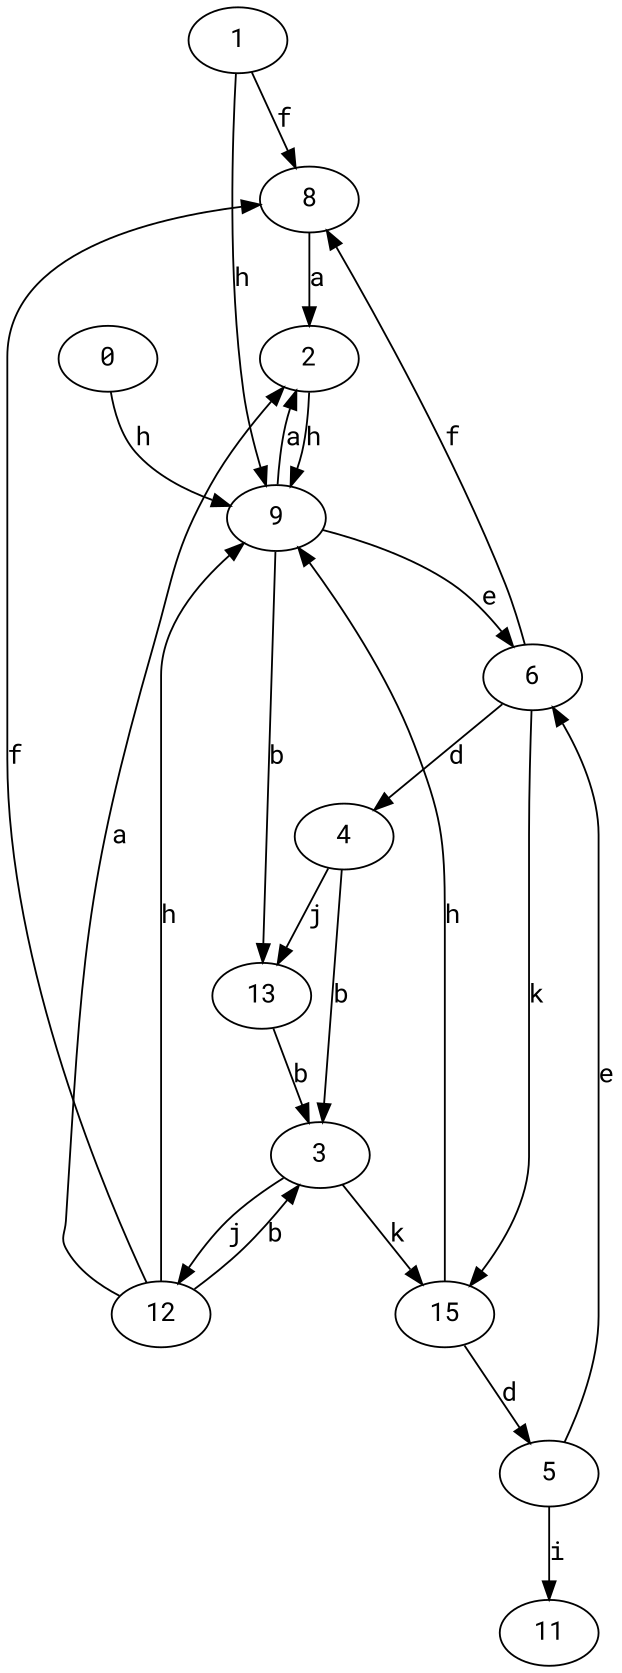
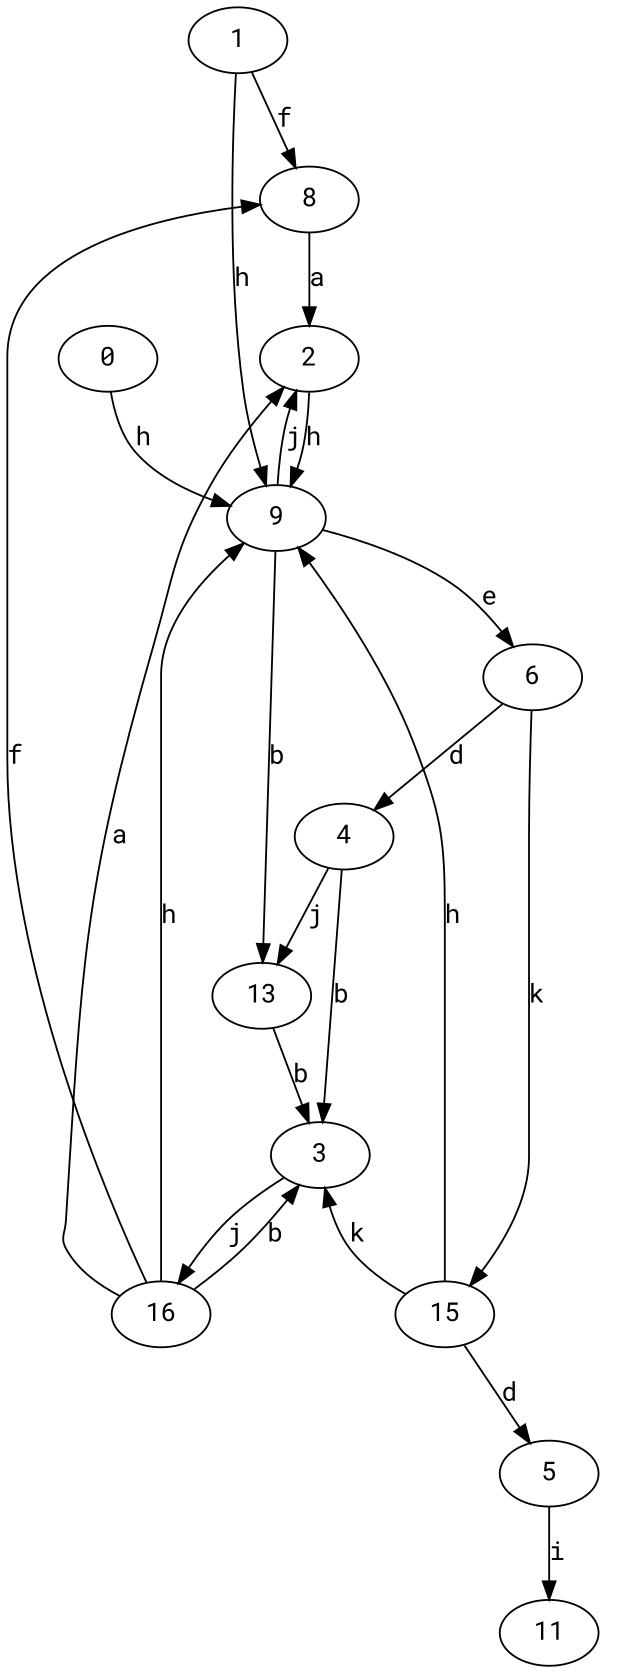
edge "9" -> "2": label "a" -> "j"
edge "6" -> "8": removed, label "f"
edge "5" -> "6": removed, label "e"
edge "3" -> "15": reversed
node "12": label "12" -> "16"
